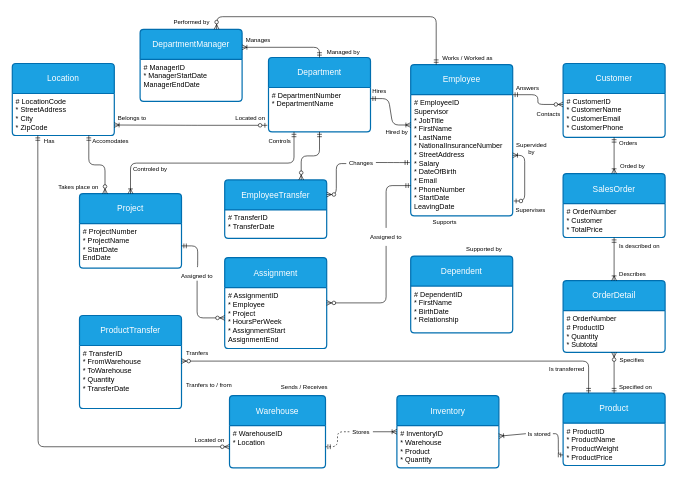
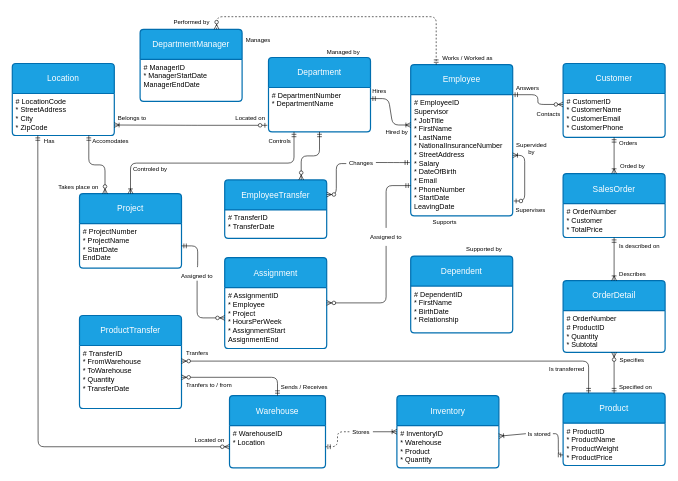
edge "DepartmentManager" -- "Employee": style solid -> dashed
edge "DepartmentManager" -- "Department": removed
edge "# TransferID * FromWarehouse * ToWarehouse * Quantity * TransferDate" -- "Warehouse": added
